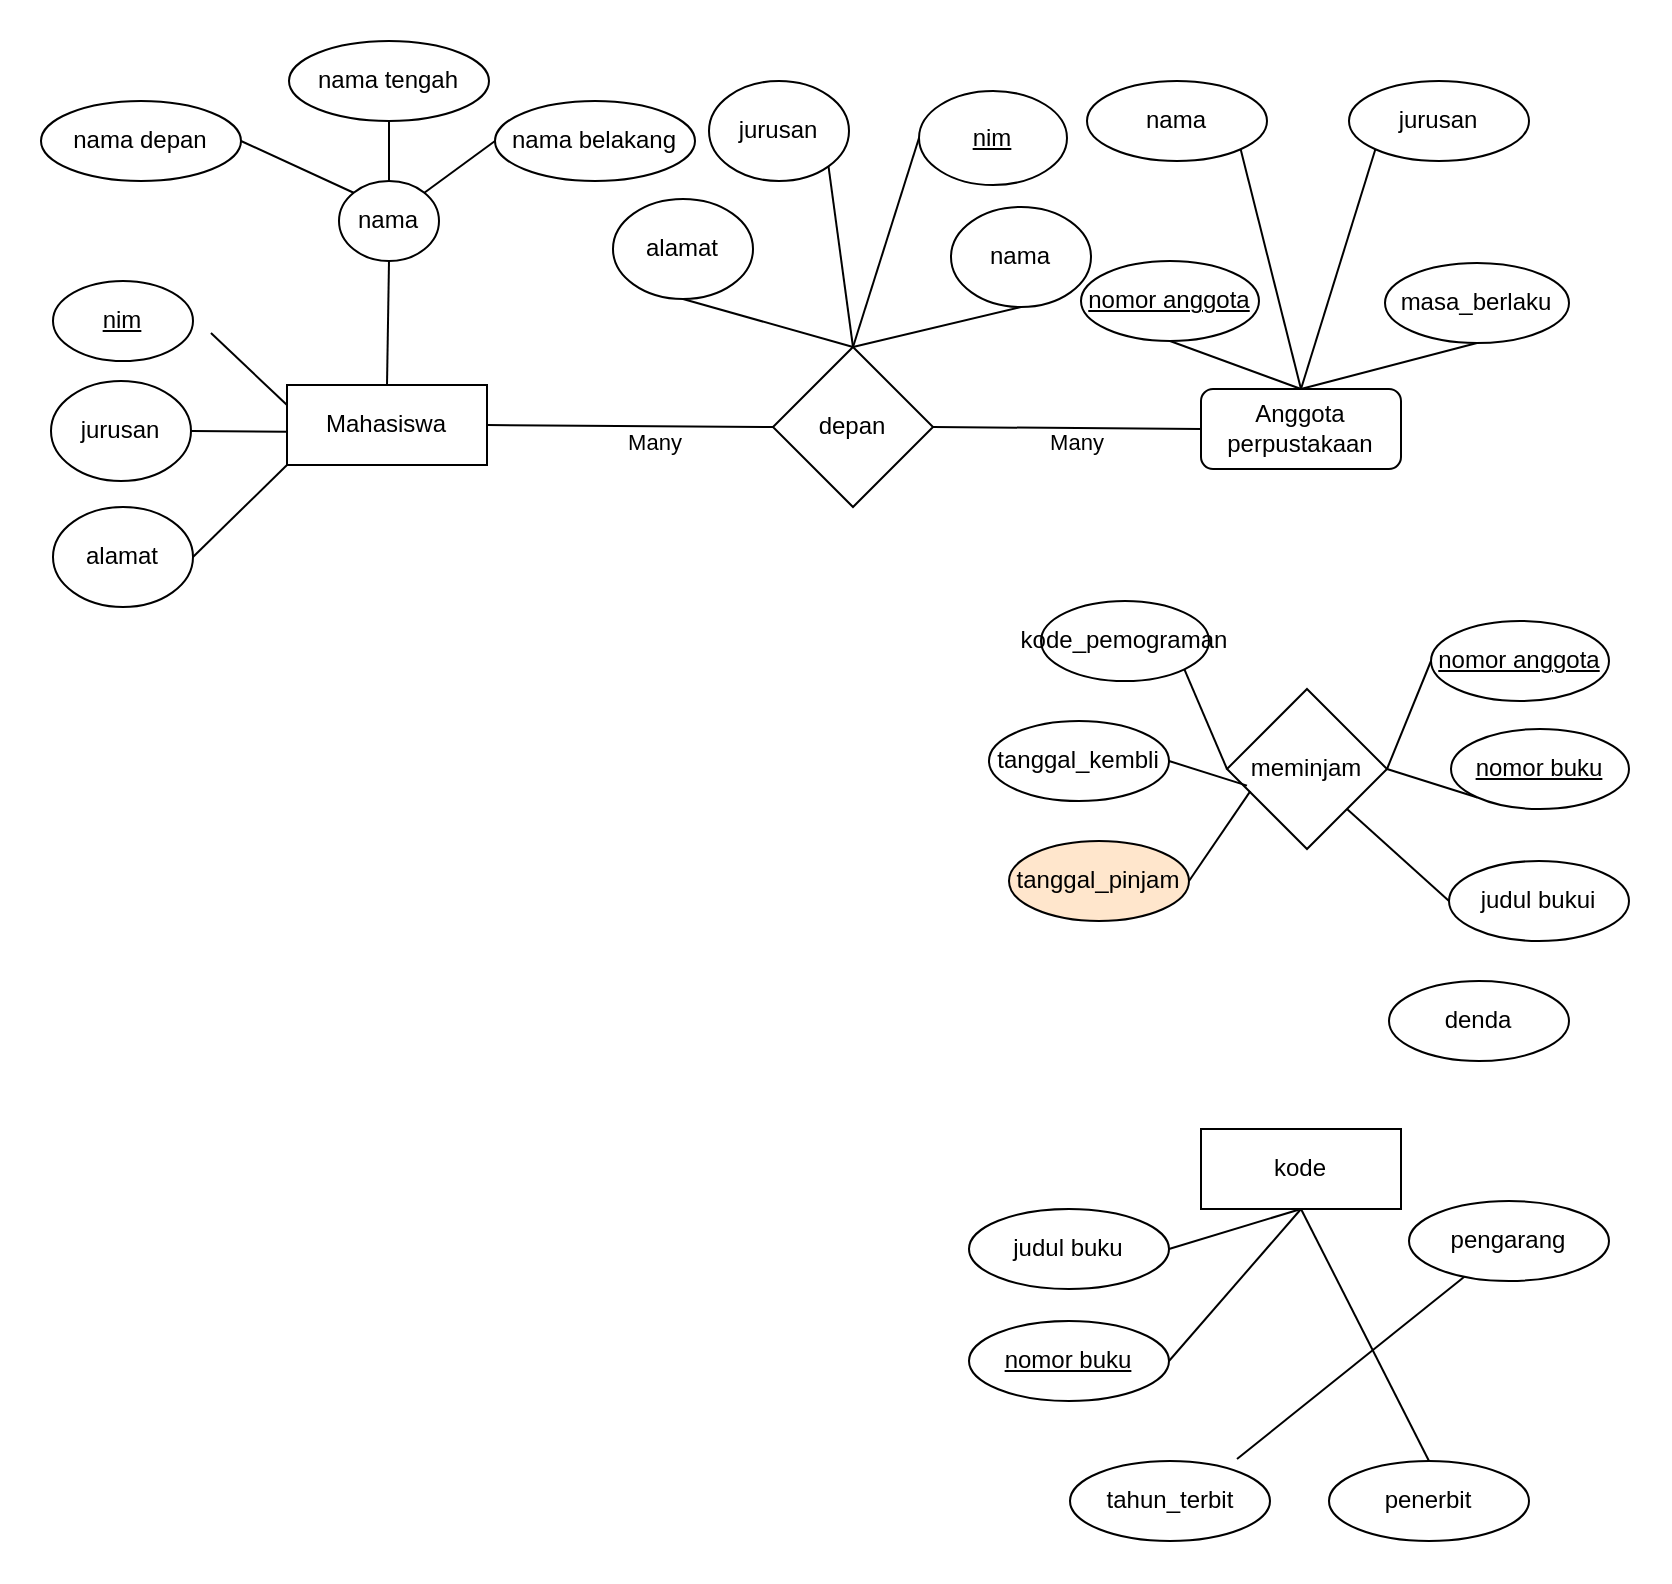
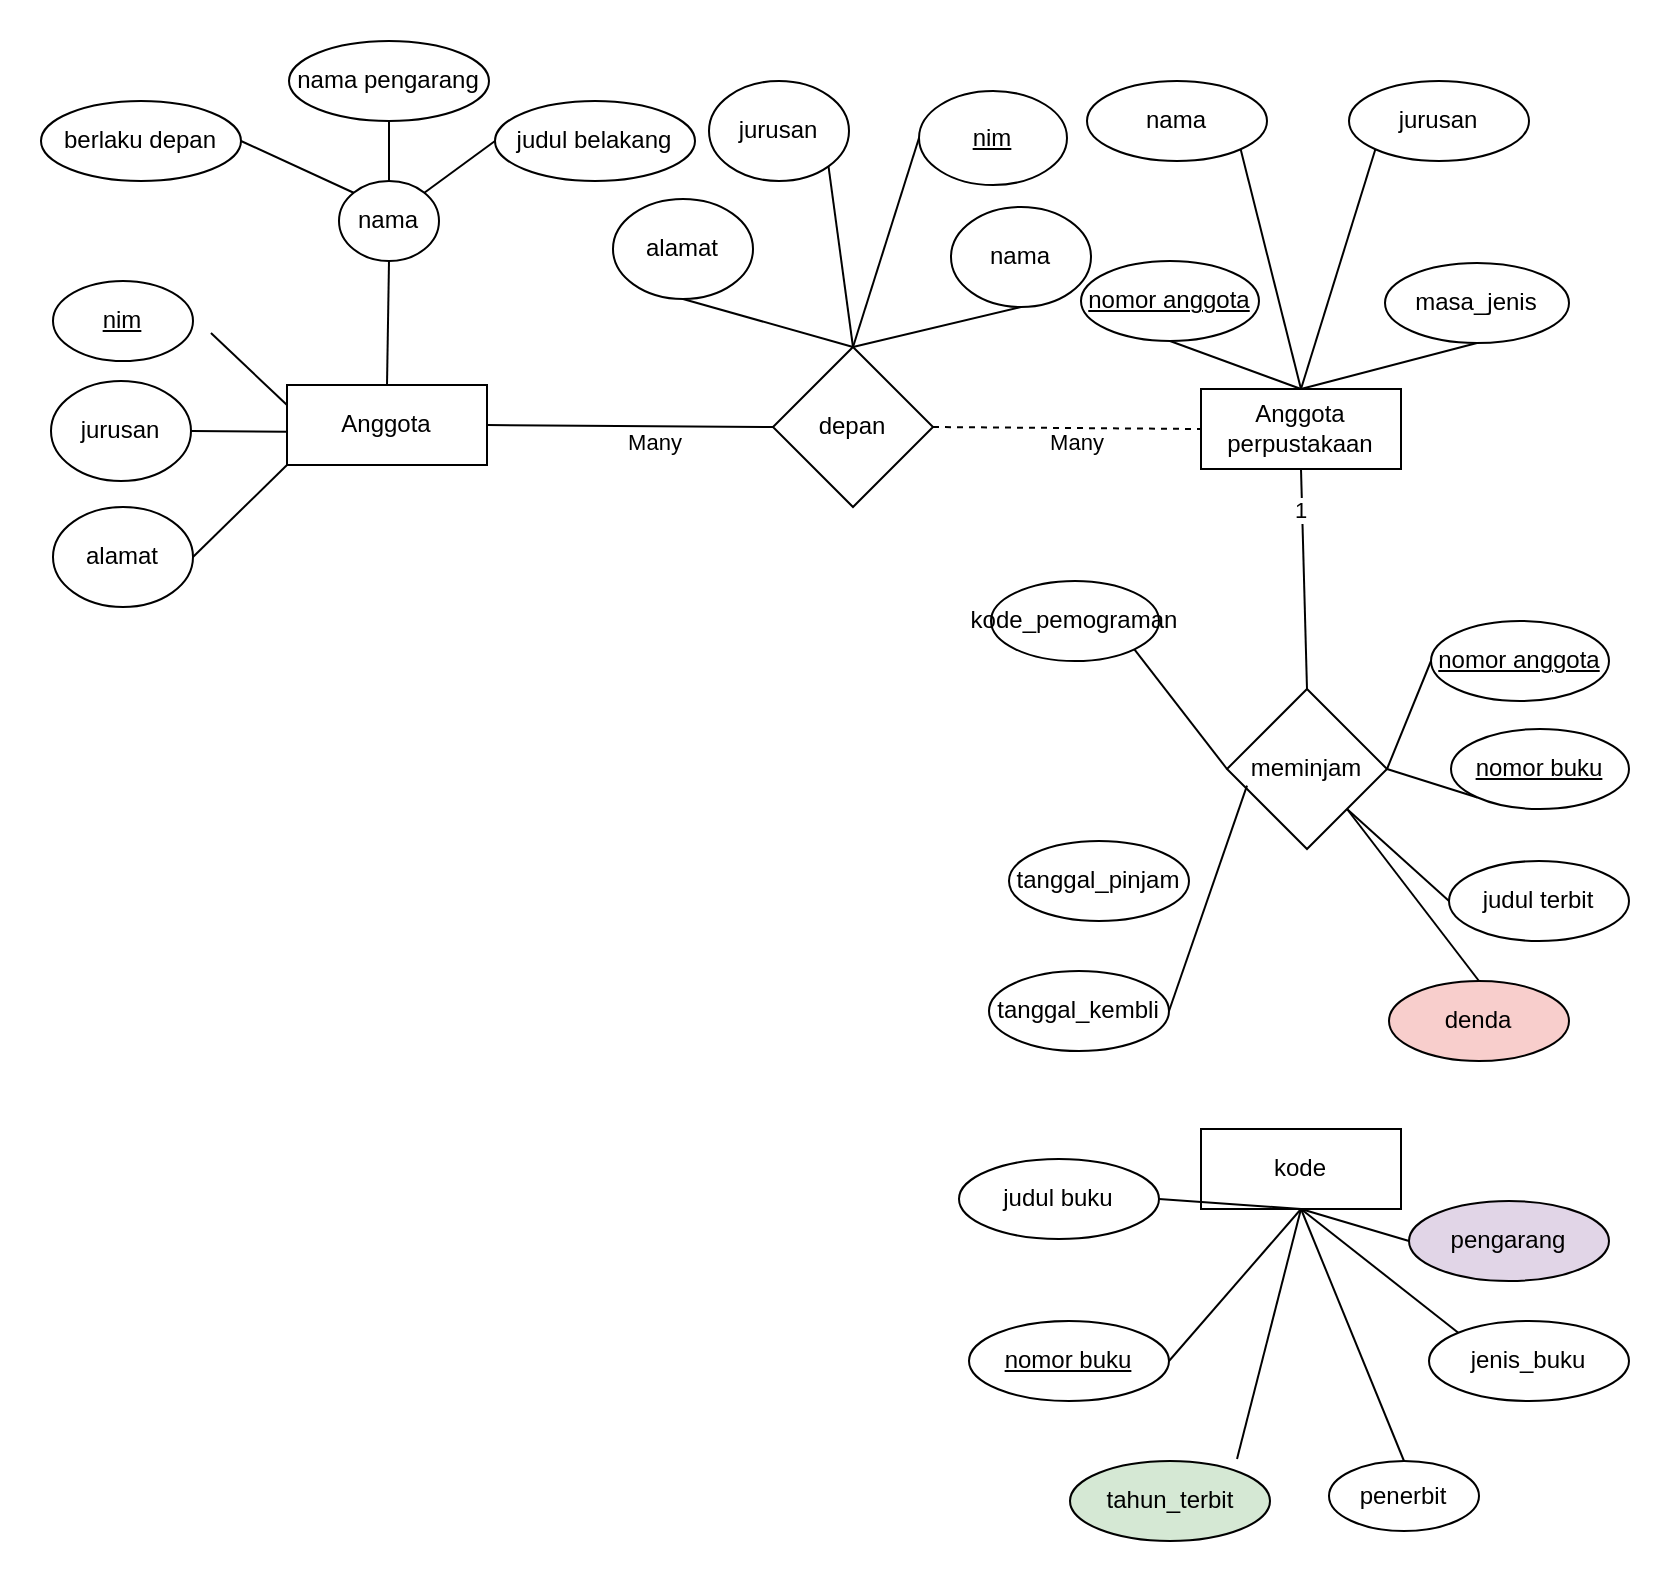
node "nama tengah": label "nama tengah" -> "nama pengarang"
node "nama depan": label "nama depan" -> "berlaku depan"
node "nama belakang": label "nama belakang" -> "judul belakang"
node "masa_berlaku": label "masa_berlaku" -> "masa_jenis"
node "Mahasiswa": label "Mahasiswa" -> "Anggota"
edge "depan" -- "Anggota perpustakaan": style solid -> dashed
node "Anggota perpustakaan": shape rounded rectangle -> rectangle
edge "Anggota perpustakaan" -- "meminjam": added, label "1"
node "kode_pemograman": moved (1125, 641) -> (1075, 621)
node "tanggal_kembli": moved (1079, 761) -> (1079, 1011)
edge "meminjam" -- "tanggal_pinjam": removed
node "tanggal_pinjam": fillcolor #ffe6cc -> #ffffff
edge "meminjam" -- "denda": added
node "judul bukui": label "judul bukui" -> "judul terbit"
node "denda": fillcolor #ffffff -> #f8cecc
edge "kode" -- "pengarang": added
node "pengarang": fillcolor #ffffff -> #e1d5e7
node "judul buku": moved (1069, 1249) -> (1059, 1199)
edge "kode" -- "jenis_buku": added
node "jenis_buku": added
edge "pengarang" -- "tahun_terbit": now "kode" -- "tahun_terbit"
node "tahun_terbit": fillcolor #ffffff -> #d5e8d4
node "penerbit": size 200x80 -> 150x70
